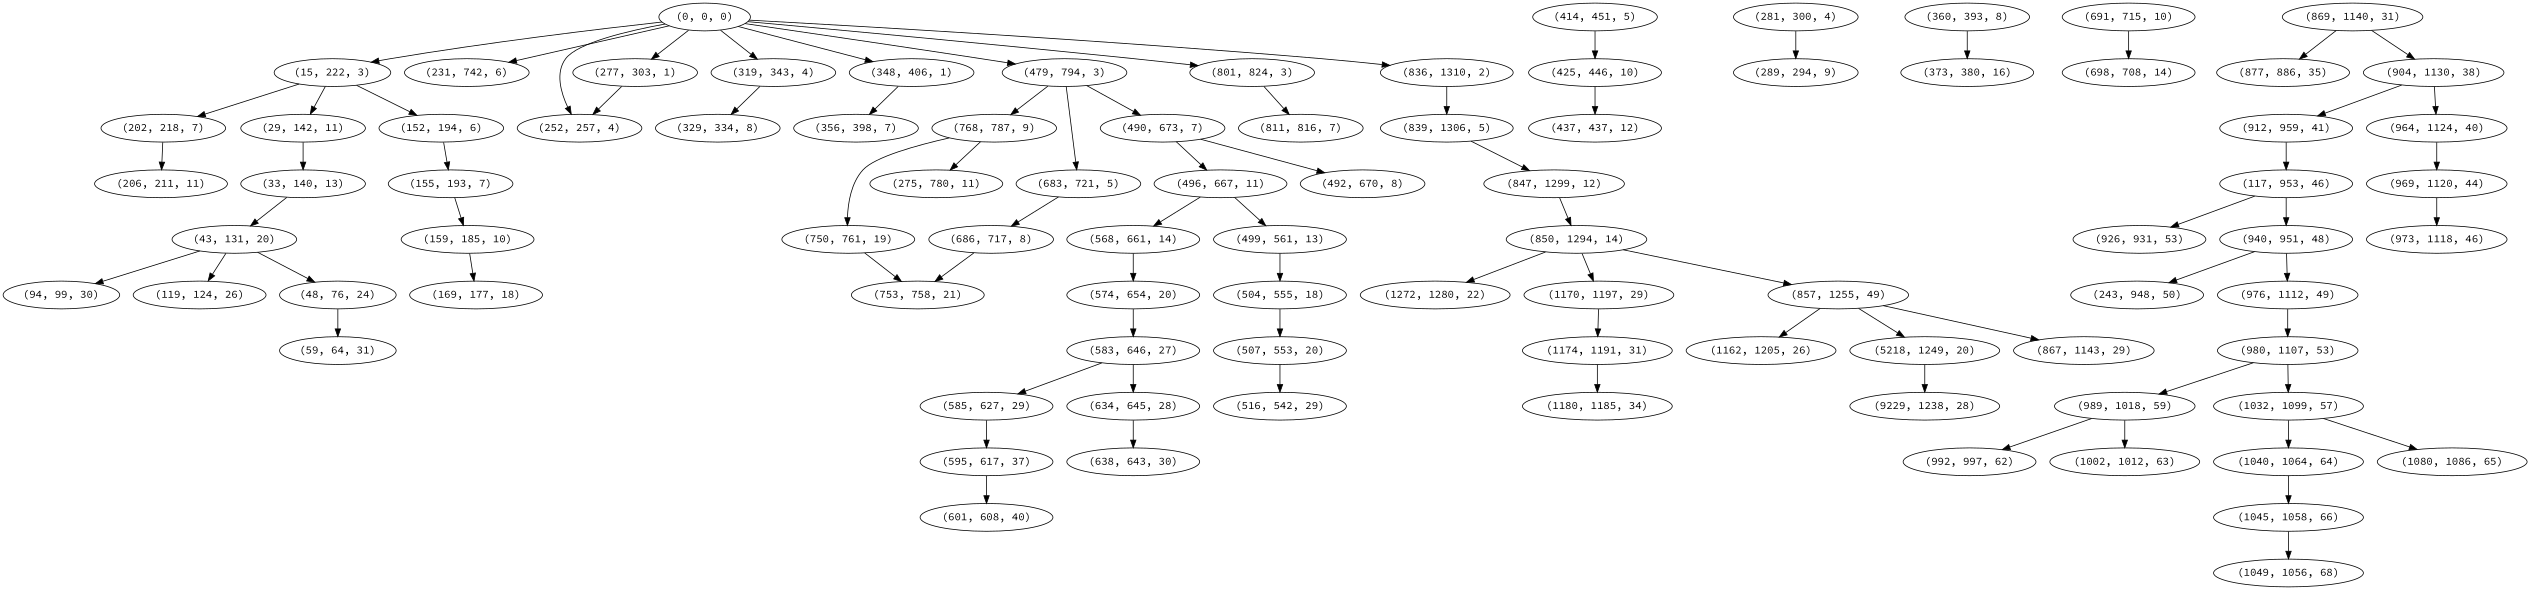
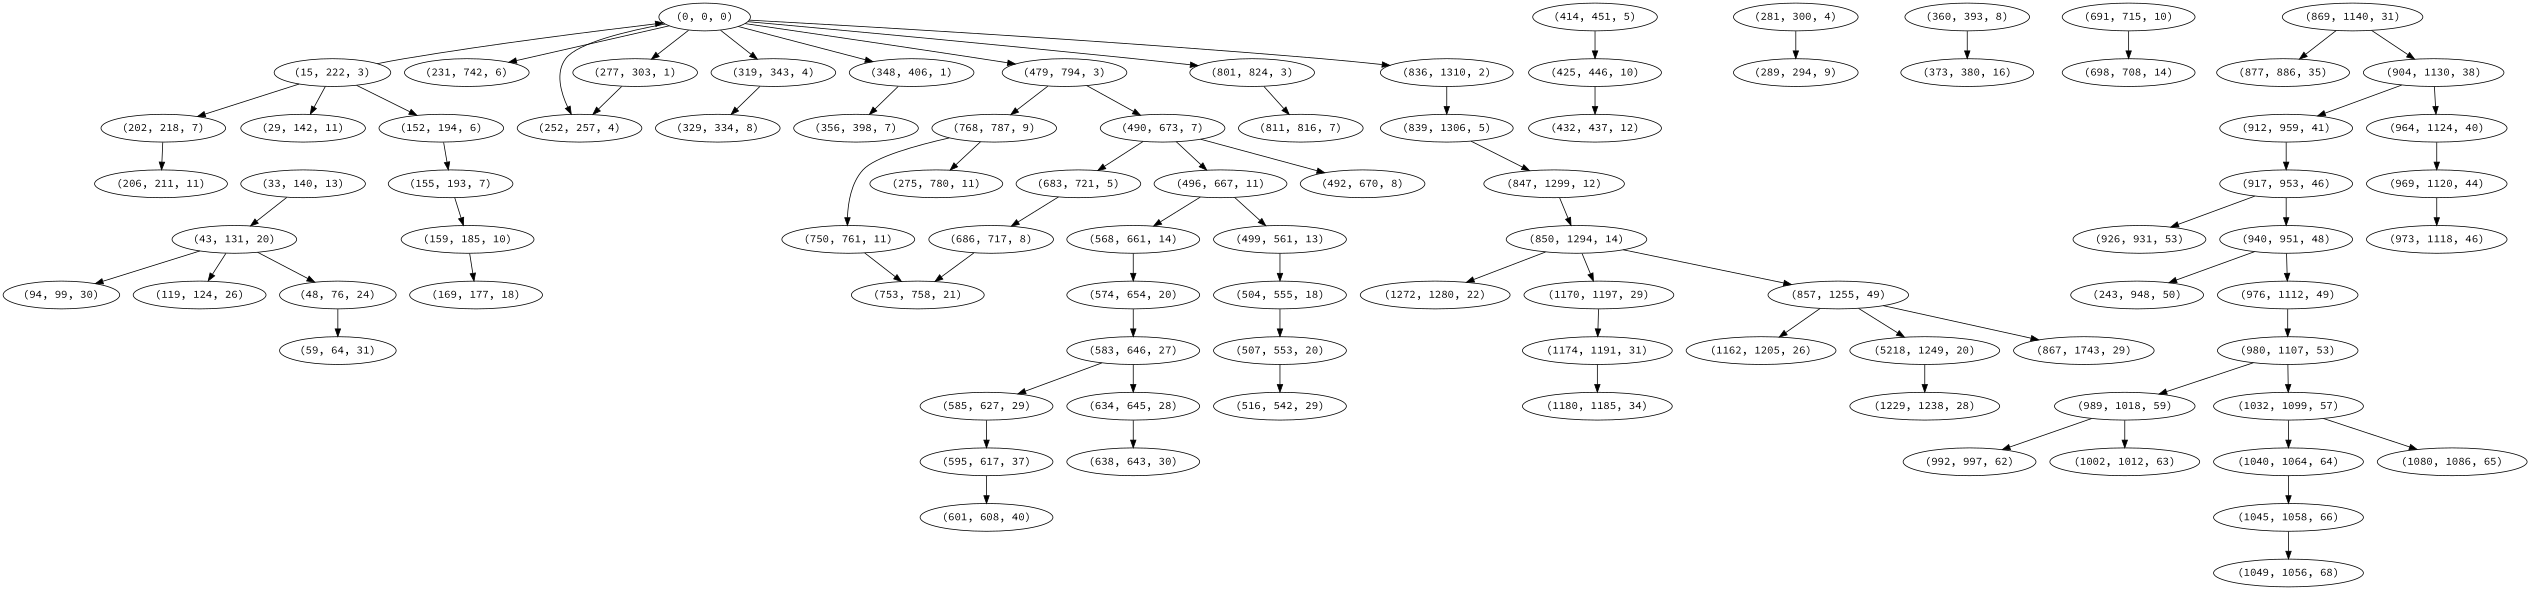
edge "(0, 0, 0)" -> "(15, 222, 3)": reversed
edge "(479, 794, 3)" -> "(683, 721, 5)": now "(490, 673, 7)" -> "(683, 721, 5)"
node "(437, 437, 12)": label "(437, 437, 12)" -> "(432, 437, 12)"
edge "(29, 142, 11)" -> "(33, 140, 13)": removed
node "(117, 953, 46)": label "(117, 953, 46)" -> "(917, 953, 46)"
node "(750, 761, 19)": label "(750, 761, 19)" -> "(750, 761, 11)"
node "(867, 1143, 29)": label "(867, 1143, 29)" -> "(867, 1743, 29)"
node "(9229, 1238, 28)": label "(9229, 1238, 28)" -> "(1229, 1238, 28)"
